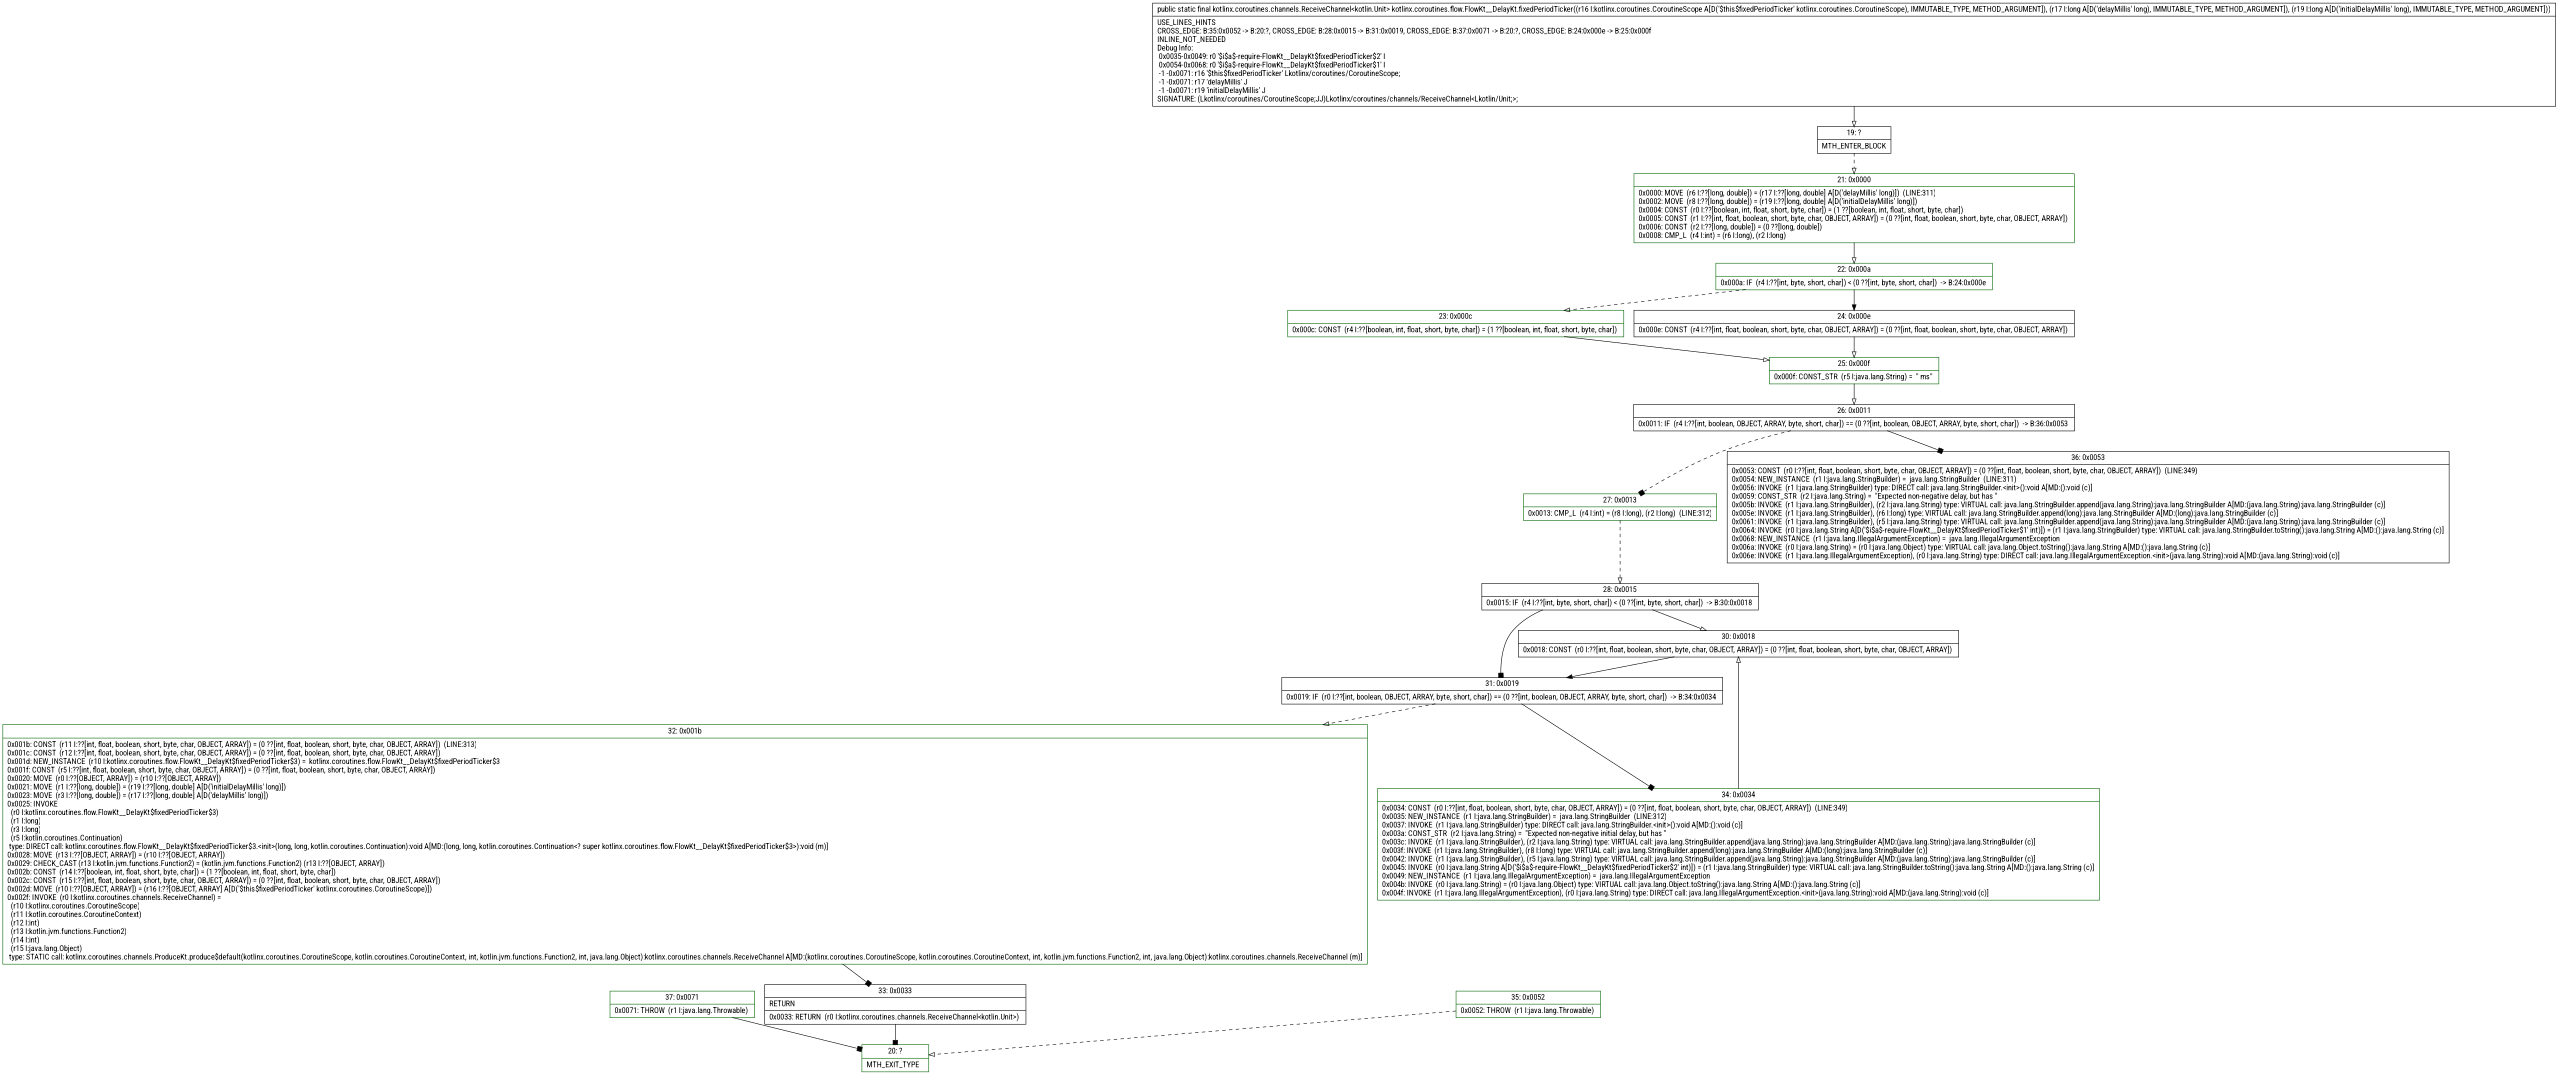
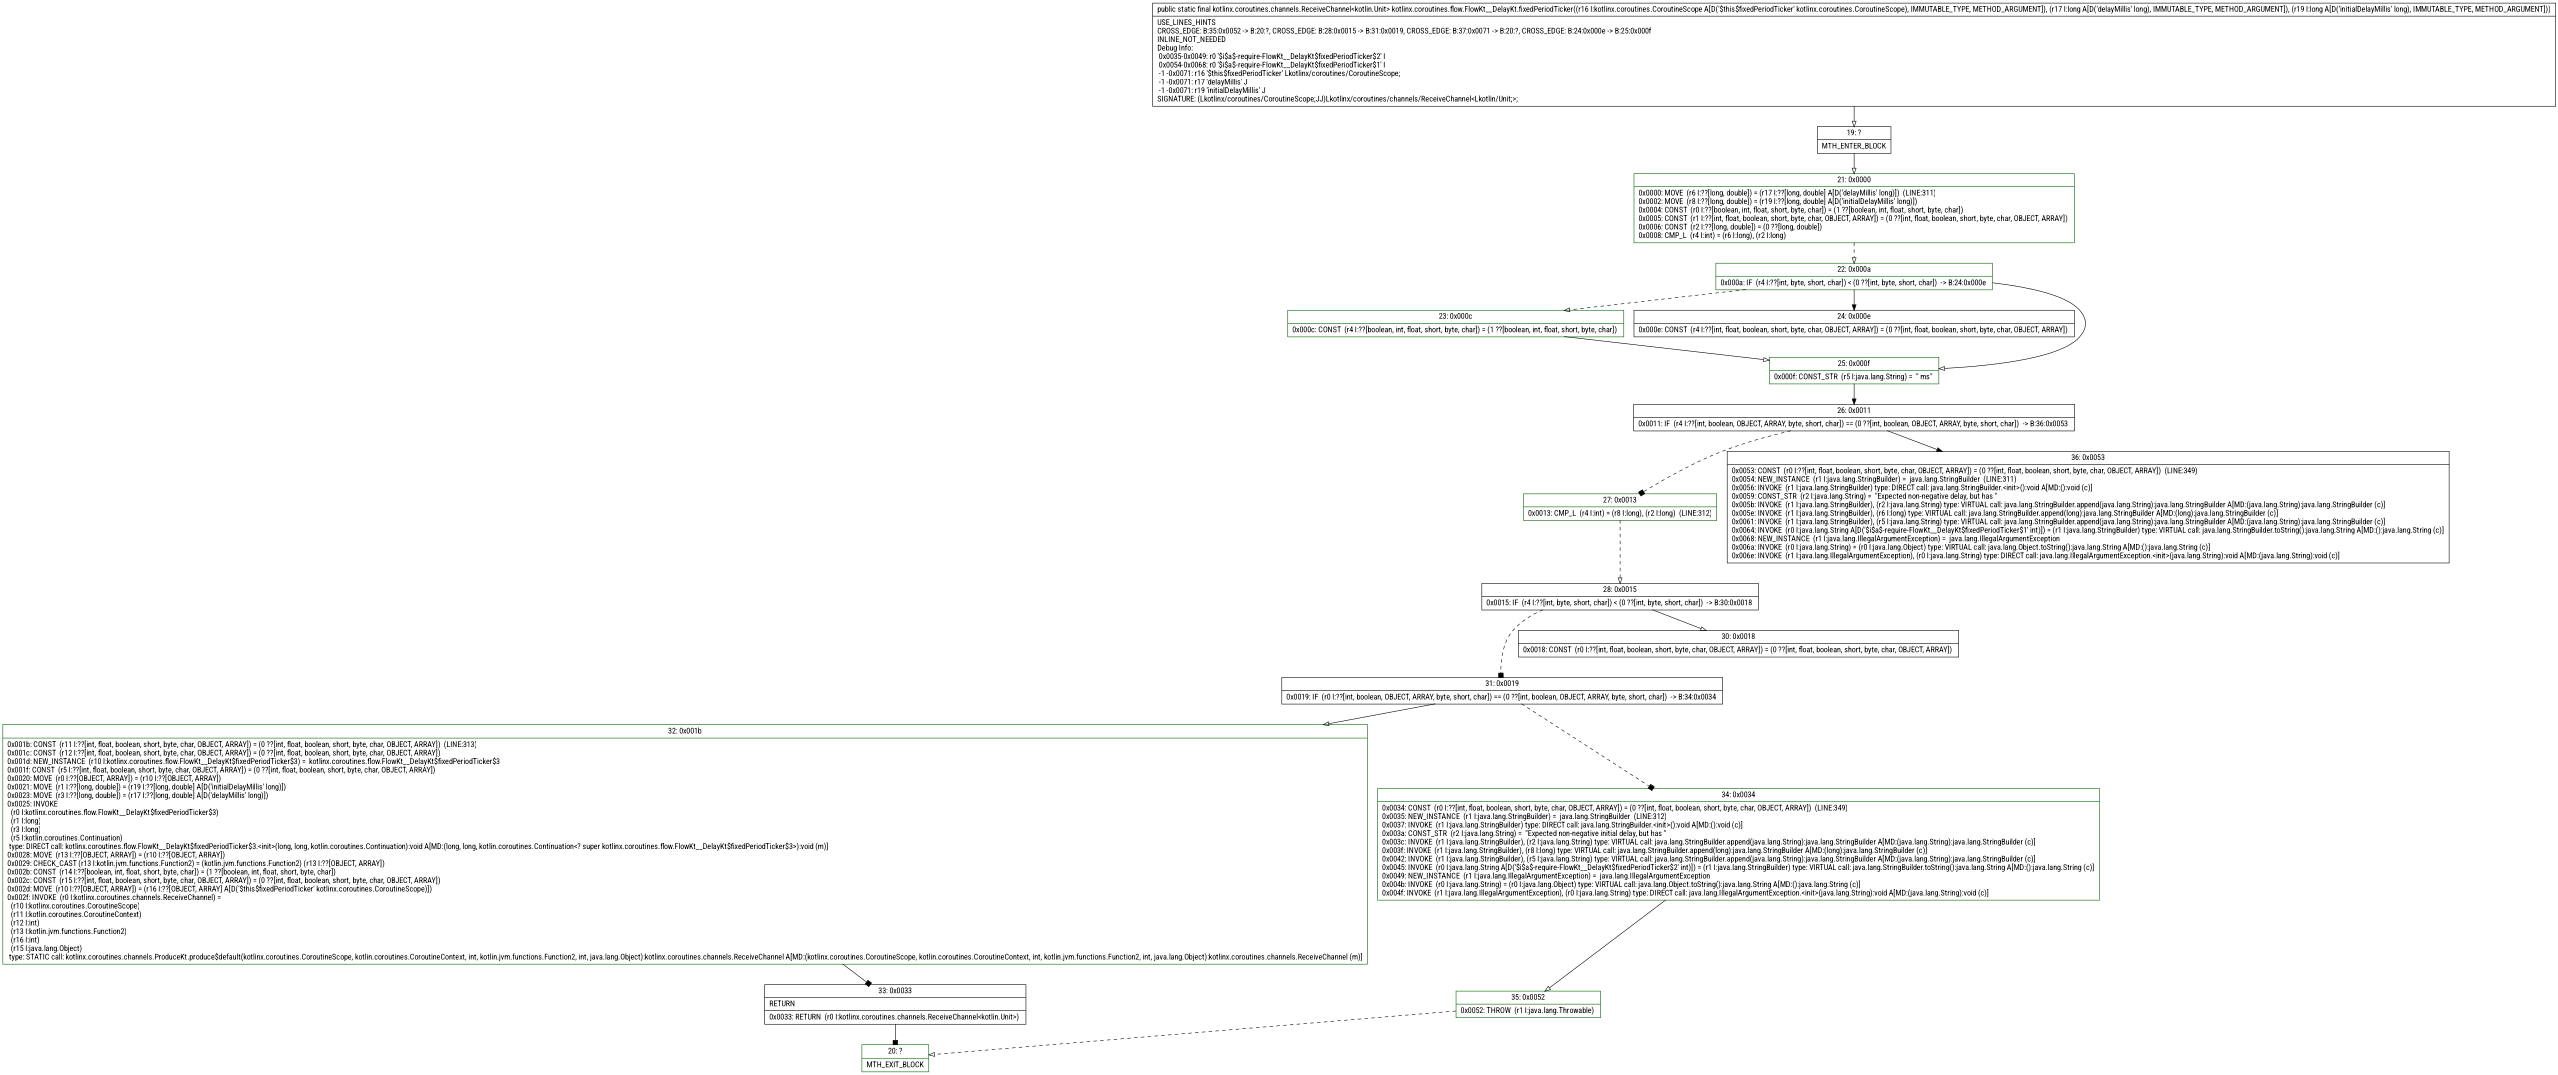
edge "19: ?" -> "21: 0x0000": style dashed -> solid
edge "21: 0x0000" -> "22: 0x000a": style solid -> dashed
edge "24: 0x000e" -> "25: 0x000f": now "22: 0x000a" -> "25: 0x000f"
edge "25: 0x000f" -> "26: 0x0011": arrowhead onormal -> normal
edge "26: 0x0011" -> "36: 0x0053": arrowhead box -> normal
edge "28: 0x0015" -> "31: 0x0019": style solid -> dashed
edge "30: 0x0018" -> "31: 0x0019": removed
edge "31: 0x0019" -> "32: 0x001b": style dashed -> solid
edge "34: 0x0034" -> "30: 0x0018": now "34: 0x0034" -> "35: 0x0052"
edge "31: 0x0019" -> "34: 0x0034": style solid -> dashed
node "32: 0x001b": text "(r14 I:int)" -> "(r16 I:int)"
node "37: 0x0071": removed
node "20: ?": text "MTH_EXIT_TYPE" -> "MTH_EXIT_BLOCK"
